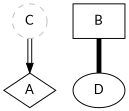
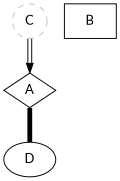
edge "B" -- "D": now "A" -- "D"
